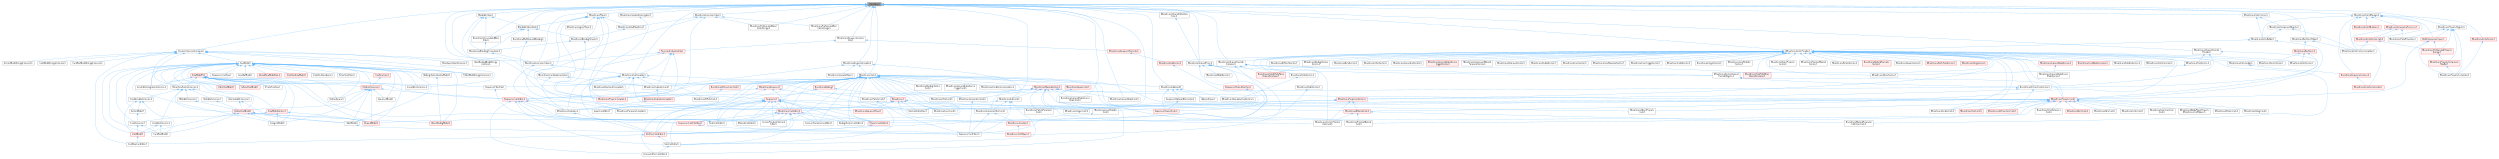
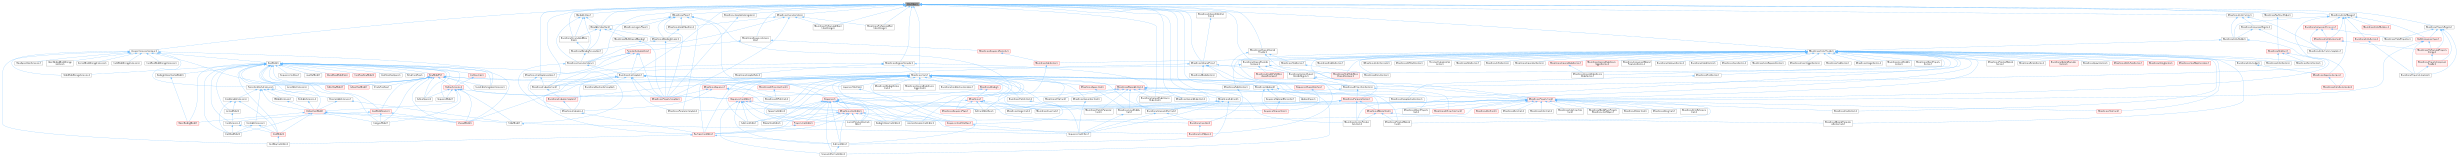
edge "MovieSceneEntityFactoryTemplates.h" -> "MovieSceneKeyStructHelper.h": now "MovieSceneEntityFactoryTemplates.h" -> "MovieSceneEntityFactory.h"
node "MovieSceneBindingLifetime Section.h": label "MovieSceneBindingLifetime Section.h" -> "PersistentEvaluationData Section.h"
edge "ISequencerTrackEditor.h" -> "AudioTrackEditor.h": reversed
